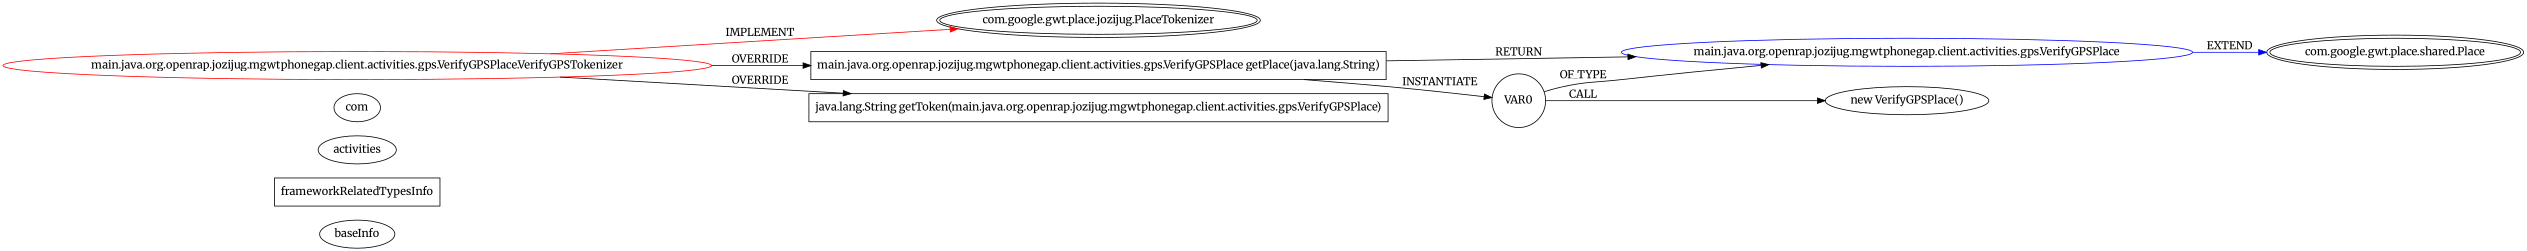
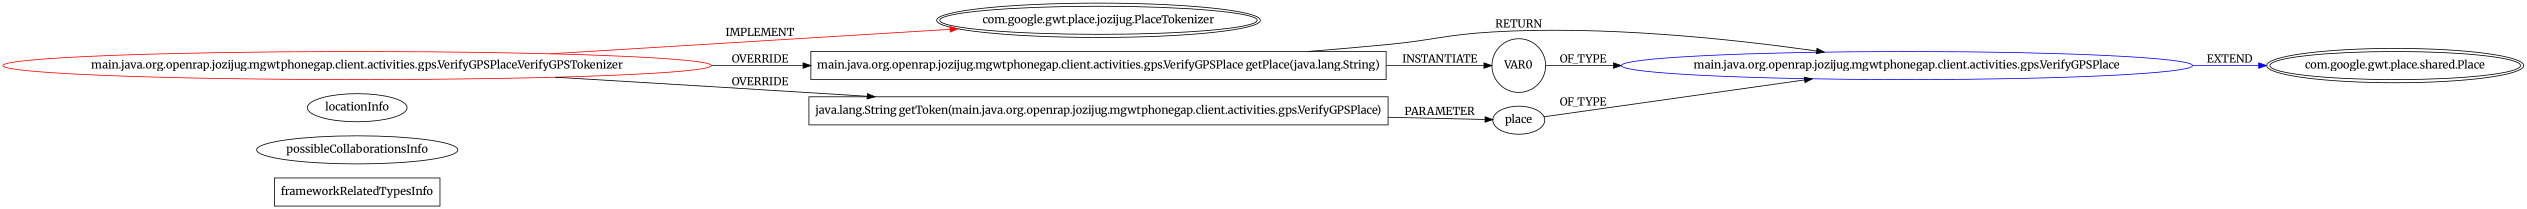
node "new VerifyGPSPlace()": removed
node "com": label "com" -> "locationInfo"
node "place": added
node "activities": label "activities" -> "possibleCollaborationsInfo"
node "baseInfo": removed
